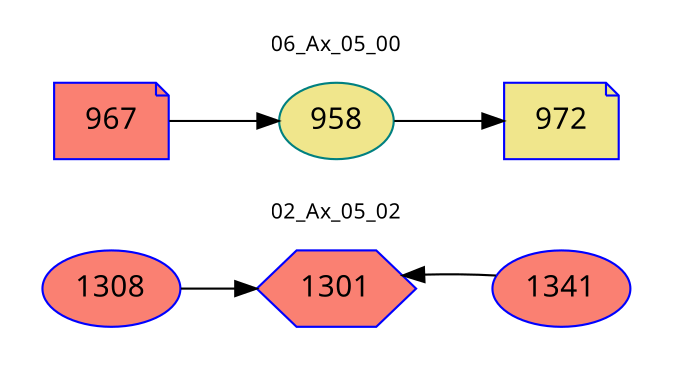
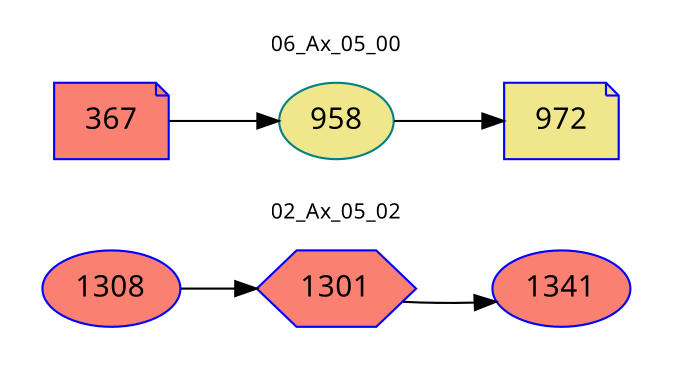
node "967": label "967" -> "367"
edge "1341" -> "1301": reversed
